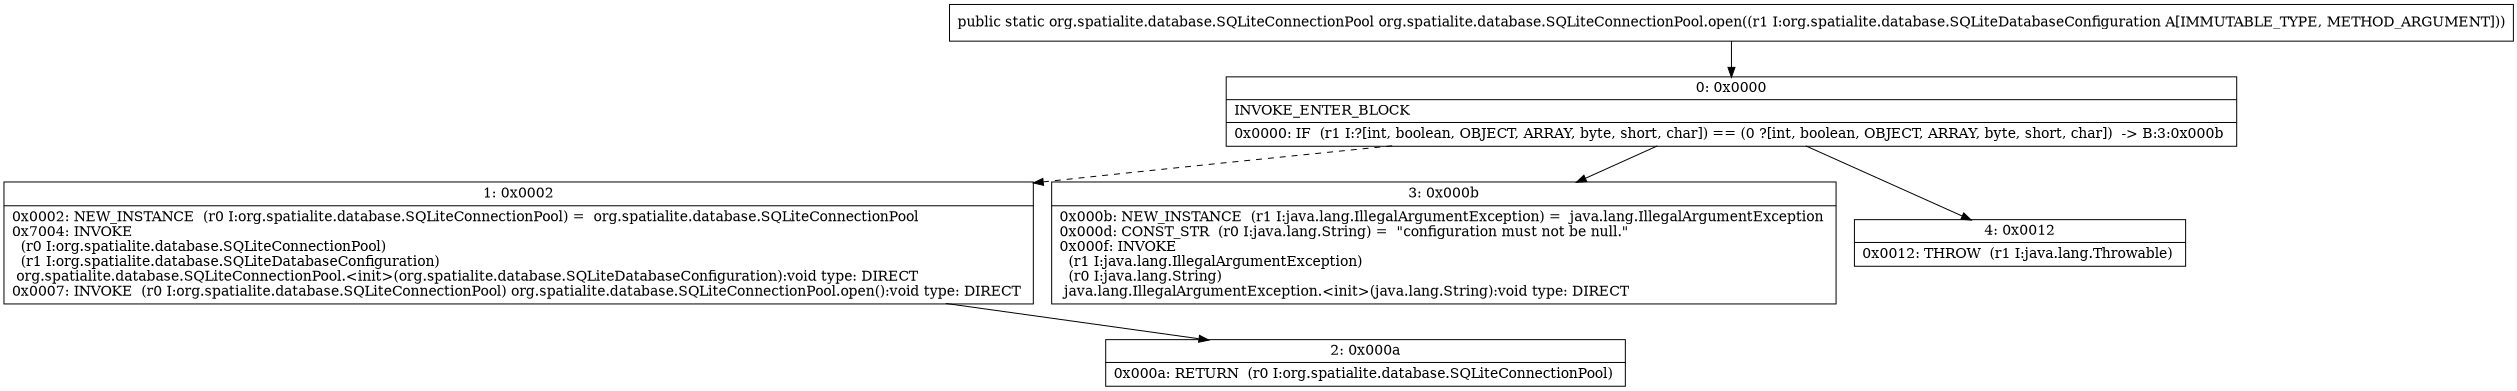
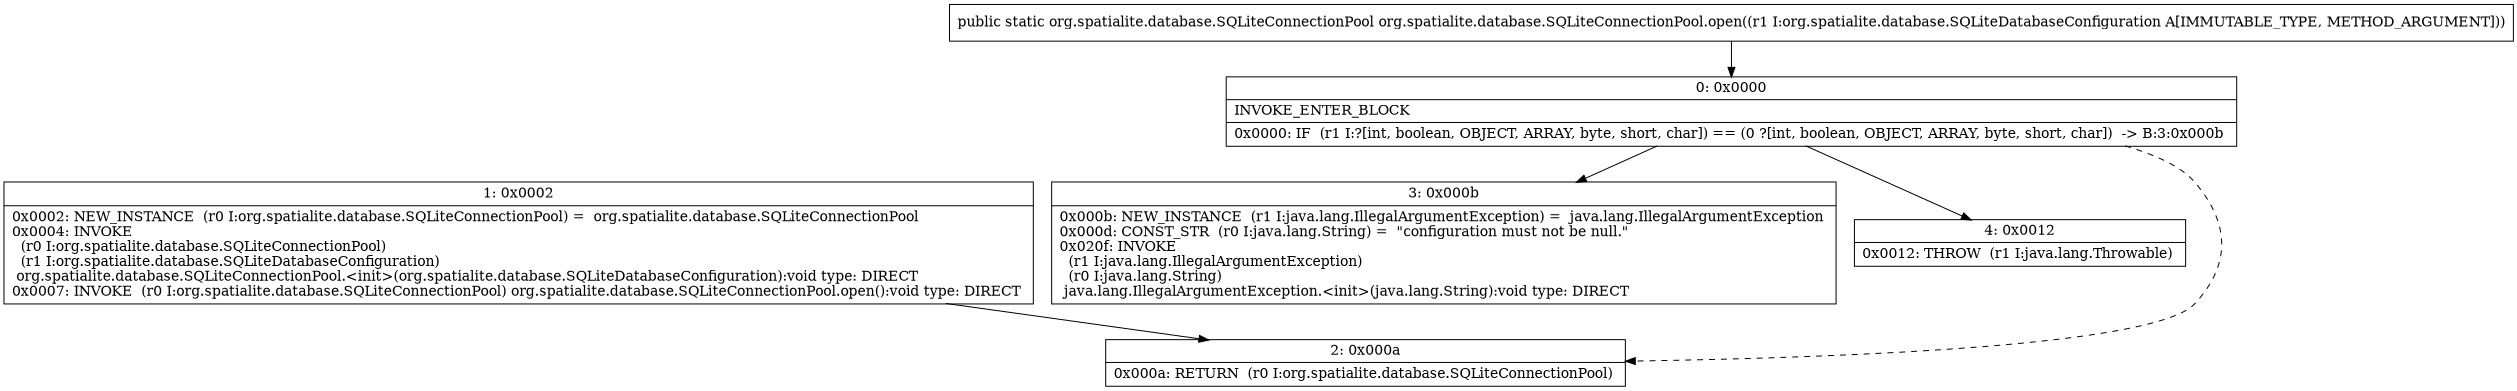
edge "0: 0x0000" -> "1: 0x0002": now "0: 0x0000" -> "2: 0x000a"
node "1: 0x0002": text "0x7004: INVOKE" -> "0x0004: INVOKE"
node "3: 0x000b": text "0x000f: INVOKE" -> "0x020f: INVOKE"
